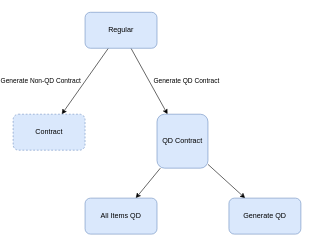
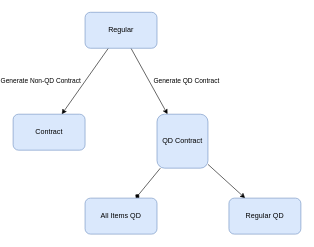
node "Contract": style dashed -> solid
edge "QD Contract" -> "All Items QD": arrowhead classic -> diamond
node "Generate QD": label "Generate QD" -> "Regular QD"
